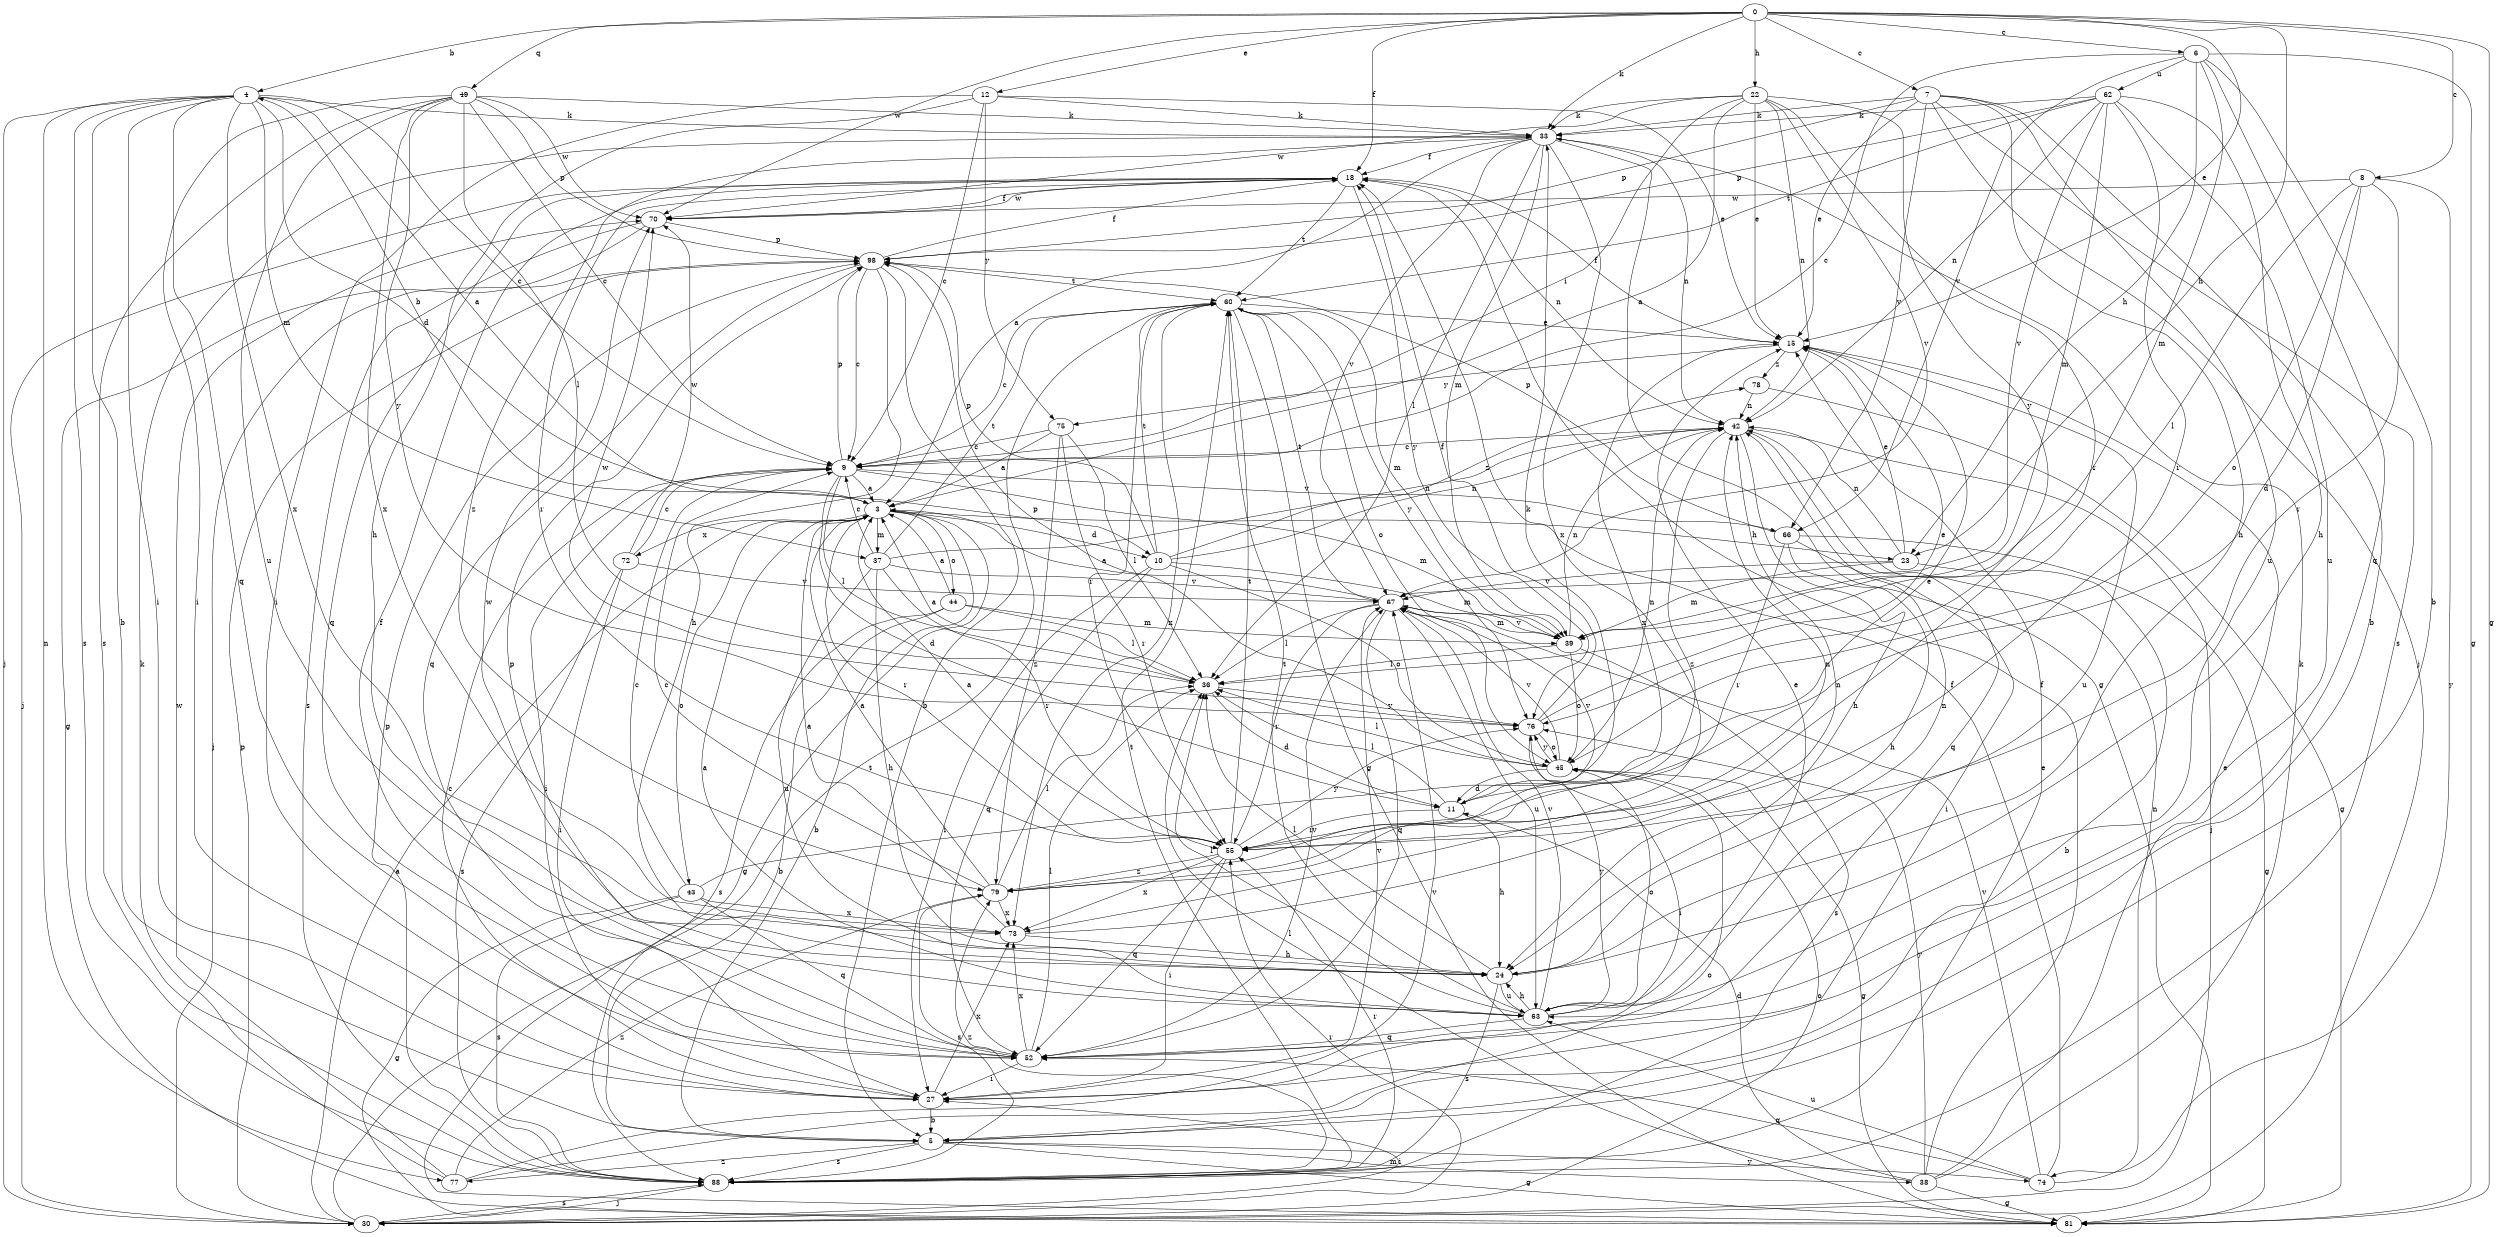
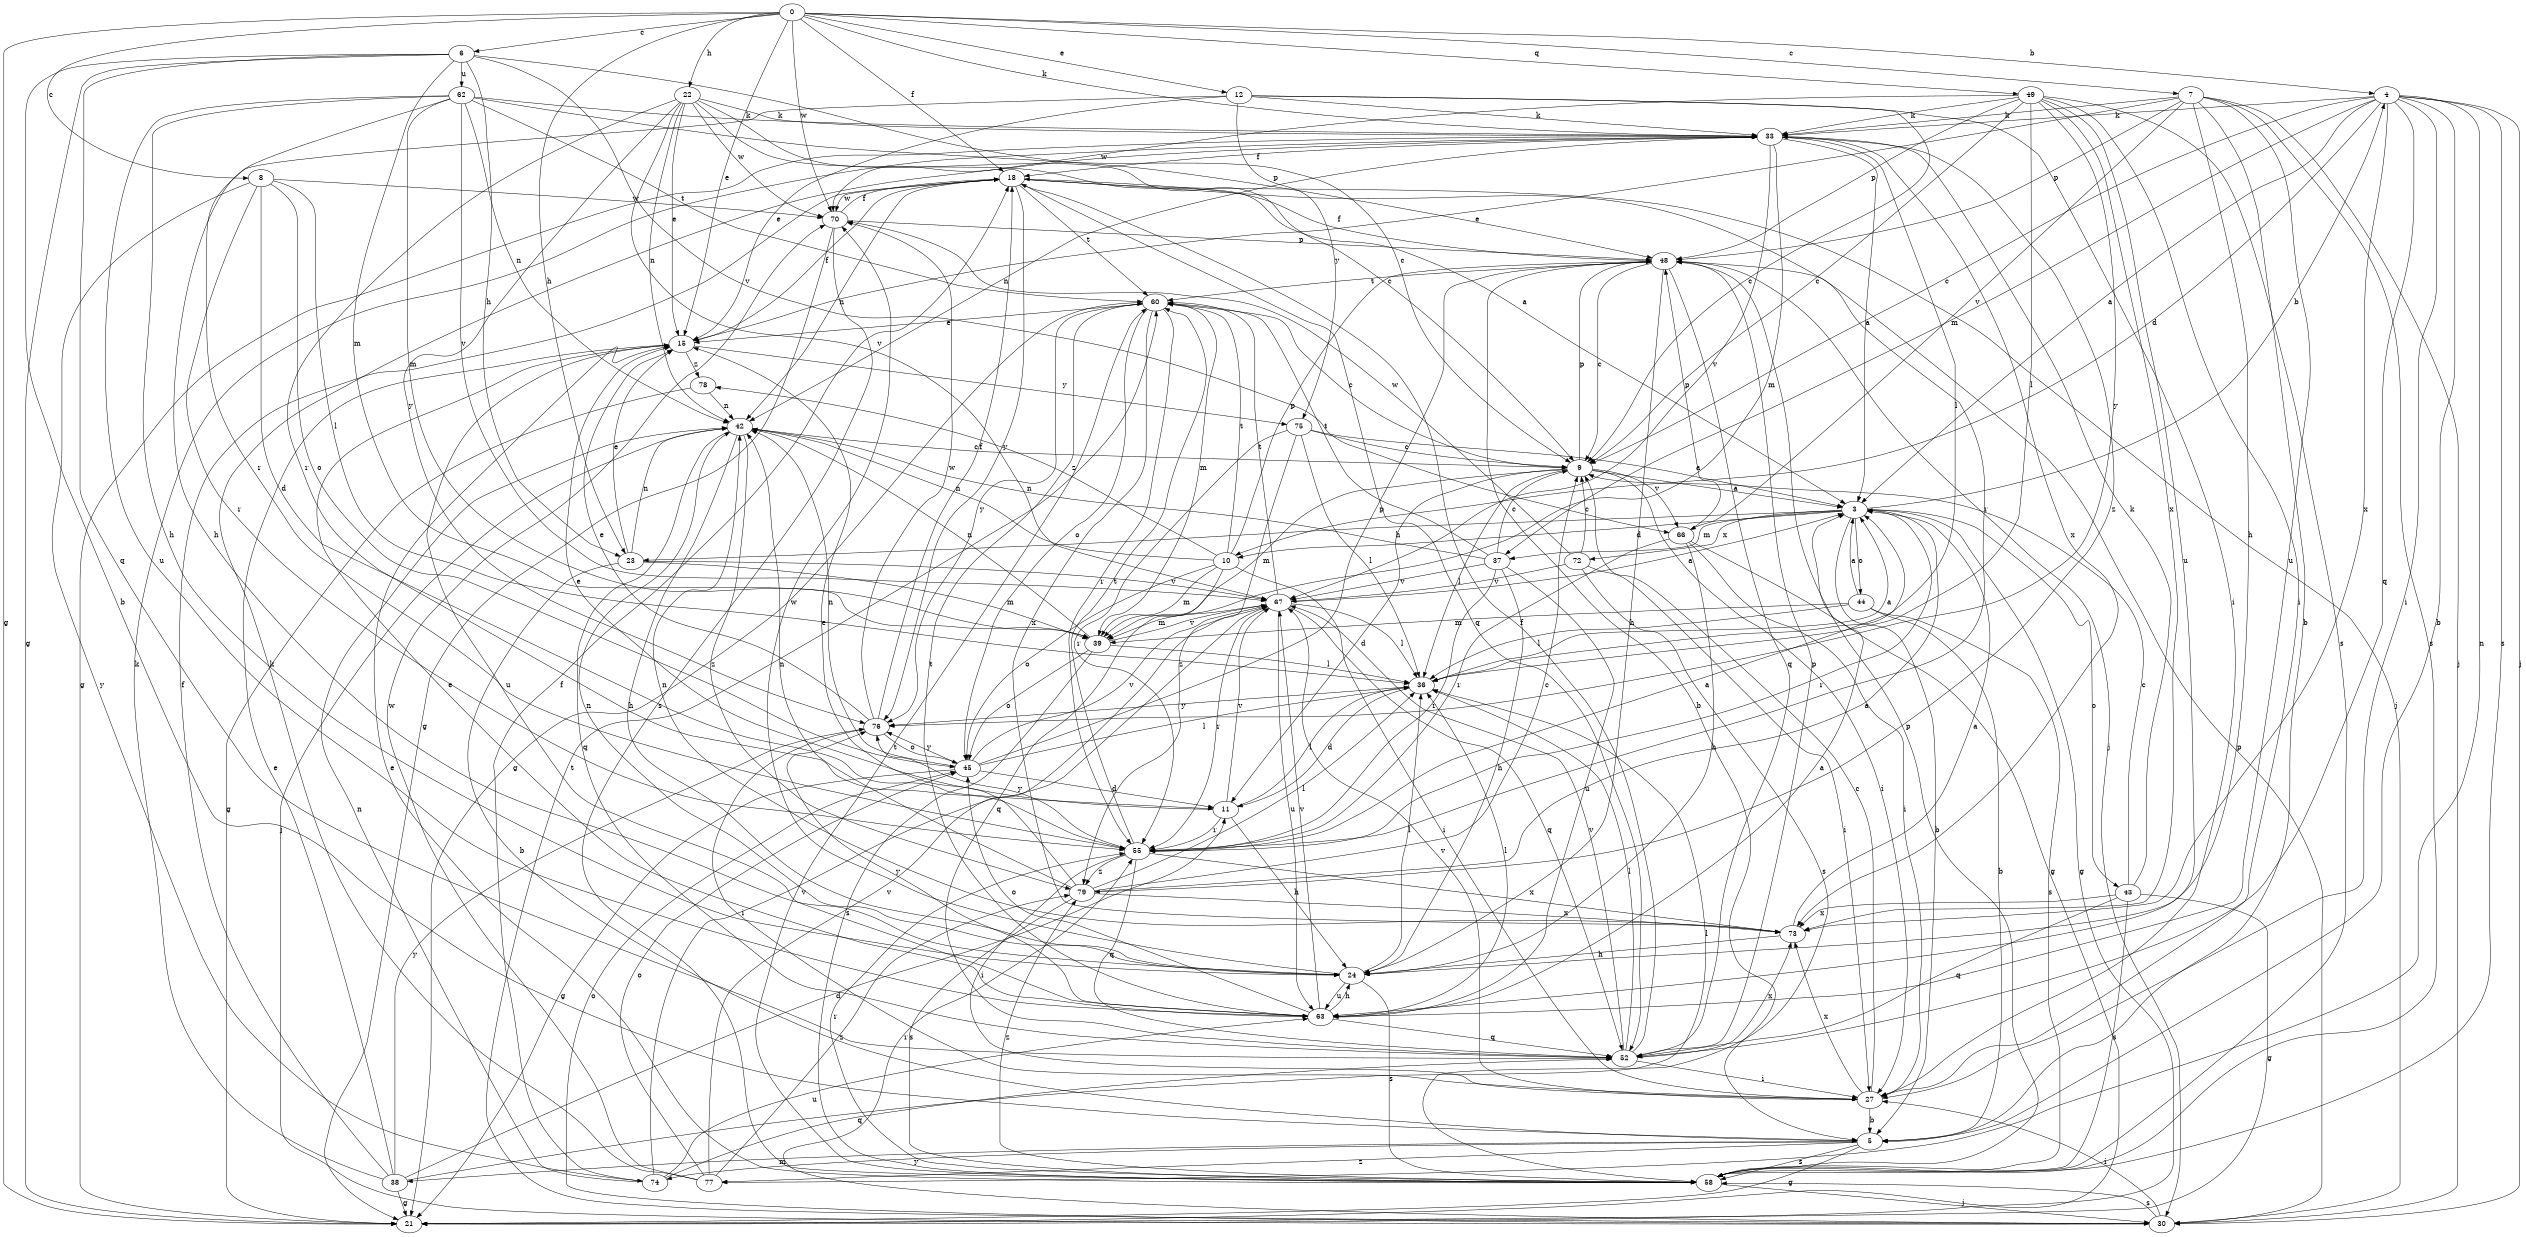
node "98": label "98" -> "48"
edge "22" -> "9": label "i" -> "c"
edge "79" -> "15": label "x" -> "e"
edge "30" -> "3": removed, label "a"
node "88": label "88" -> "58"
node "81": label "81" -> "21"
